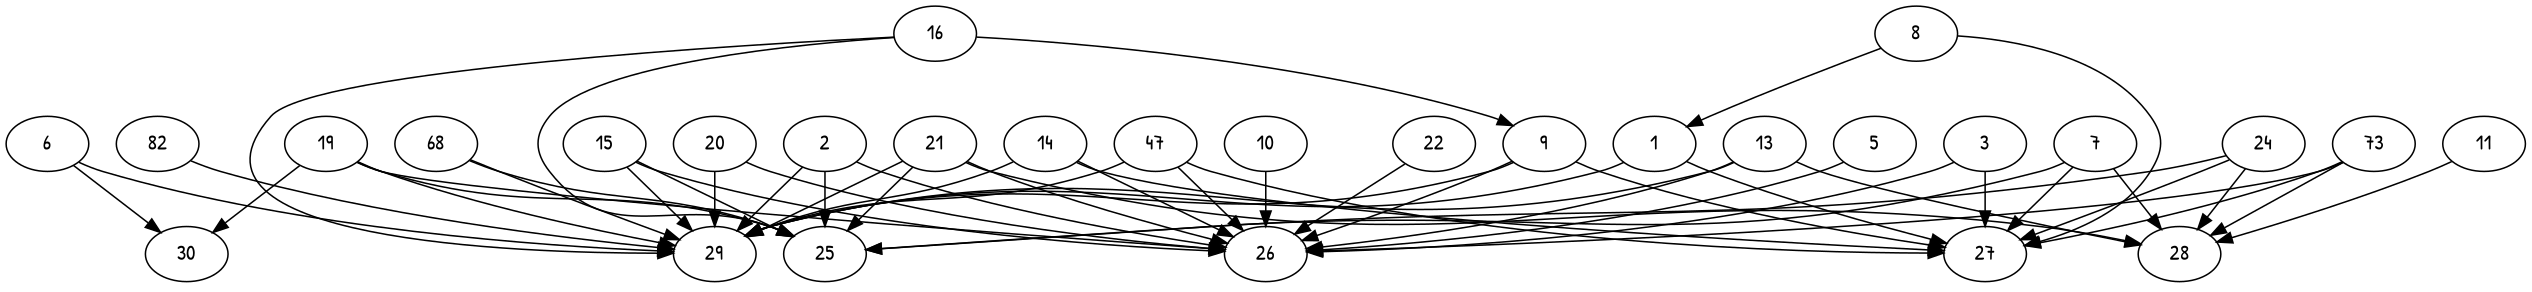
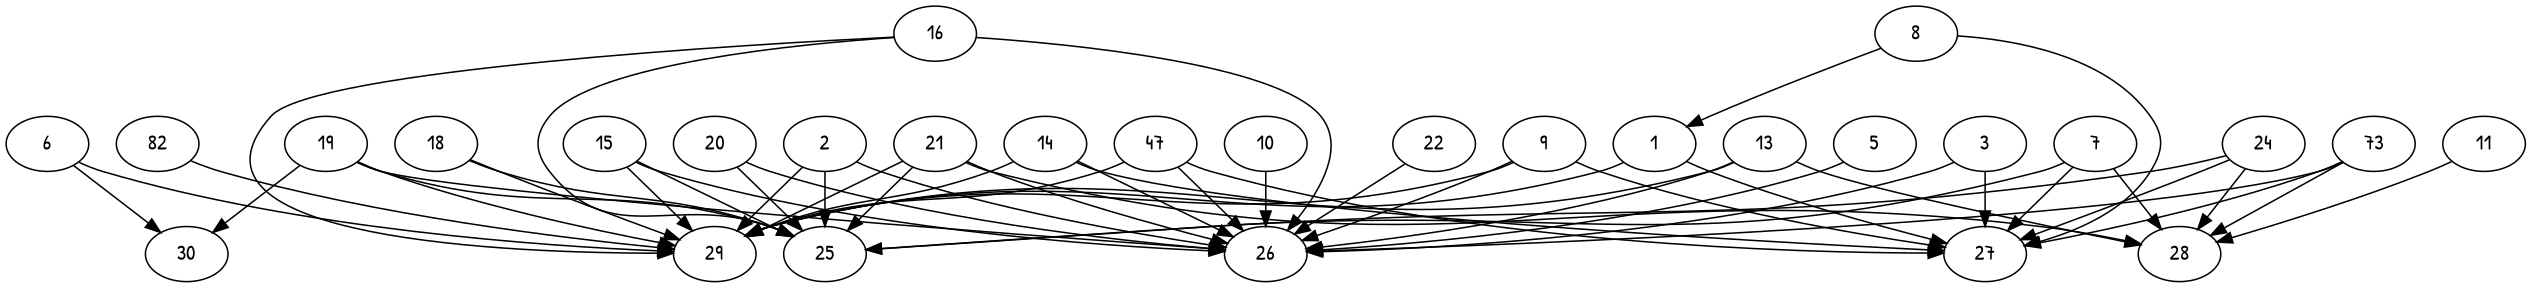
edge "16" -> "9": now "16" -> "26"
node "68": label "68" -> "18"
edge "20" -> "29": now "20" -> "25"
